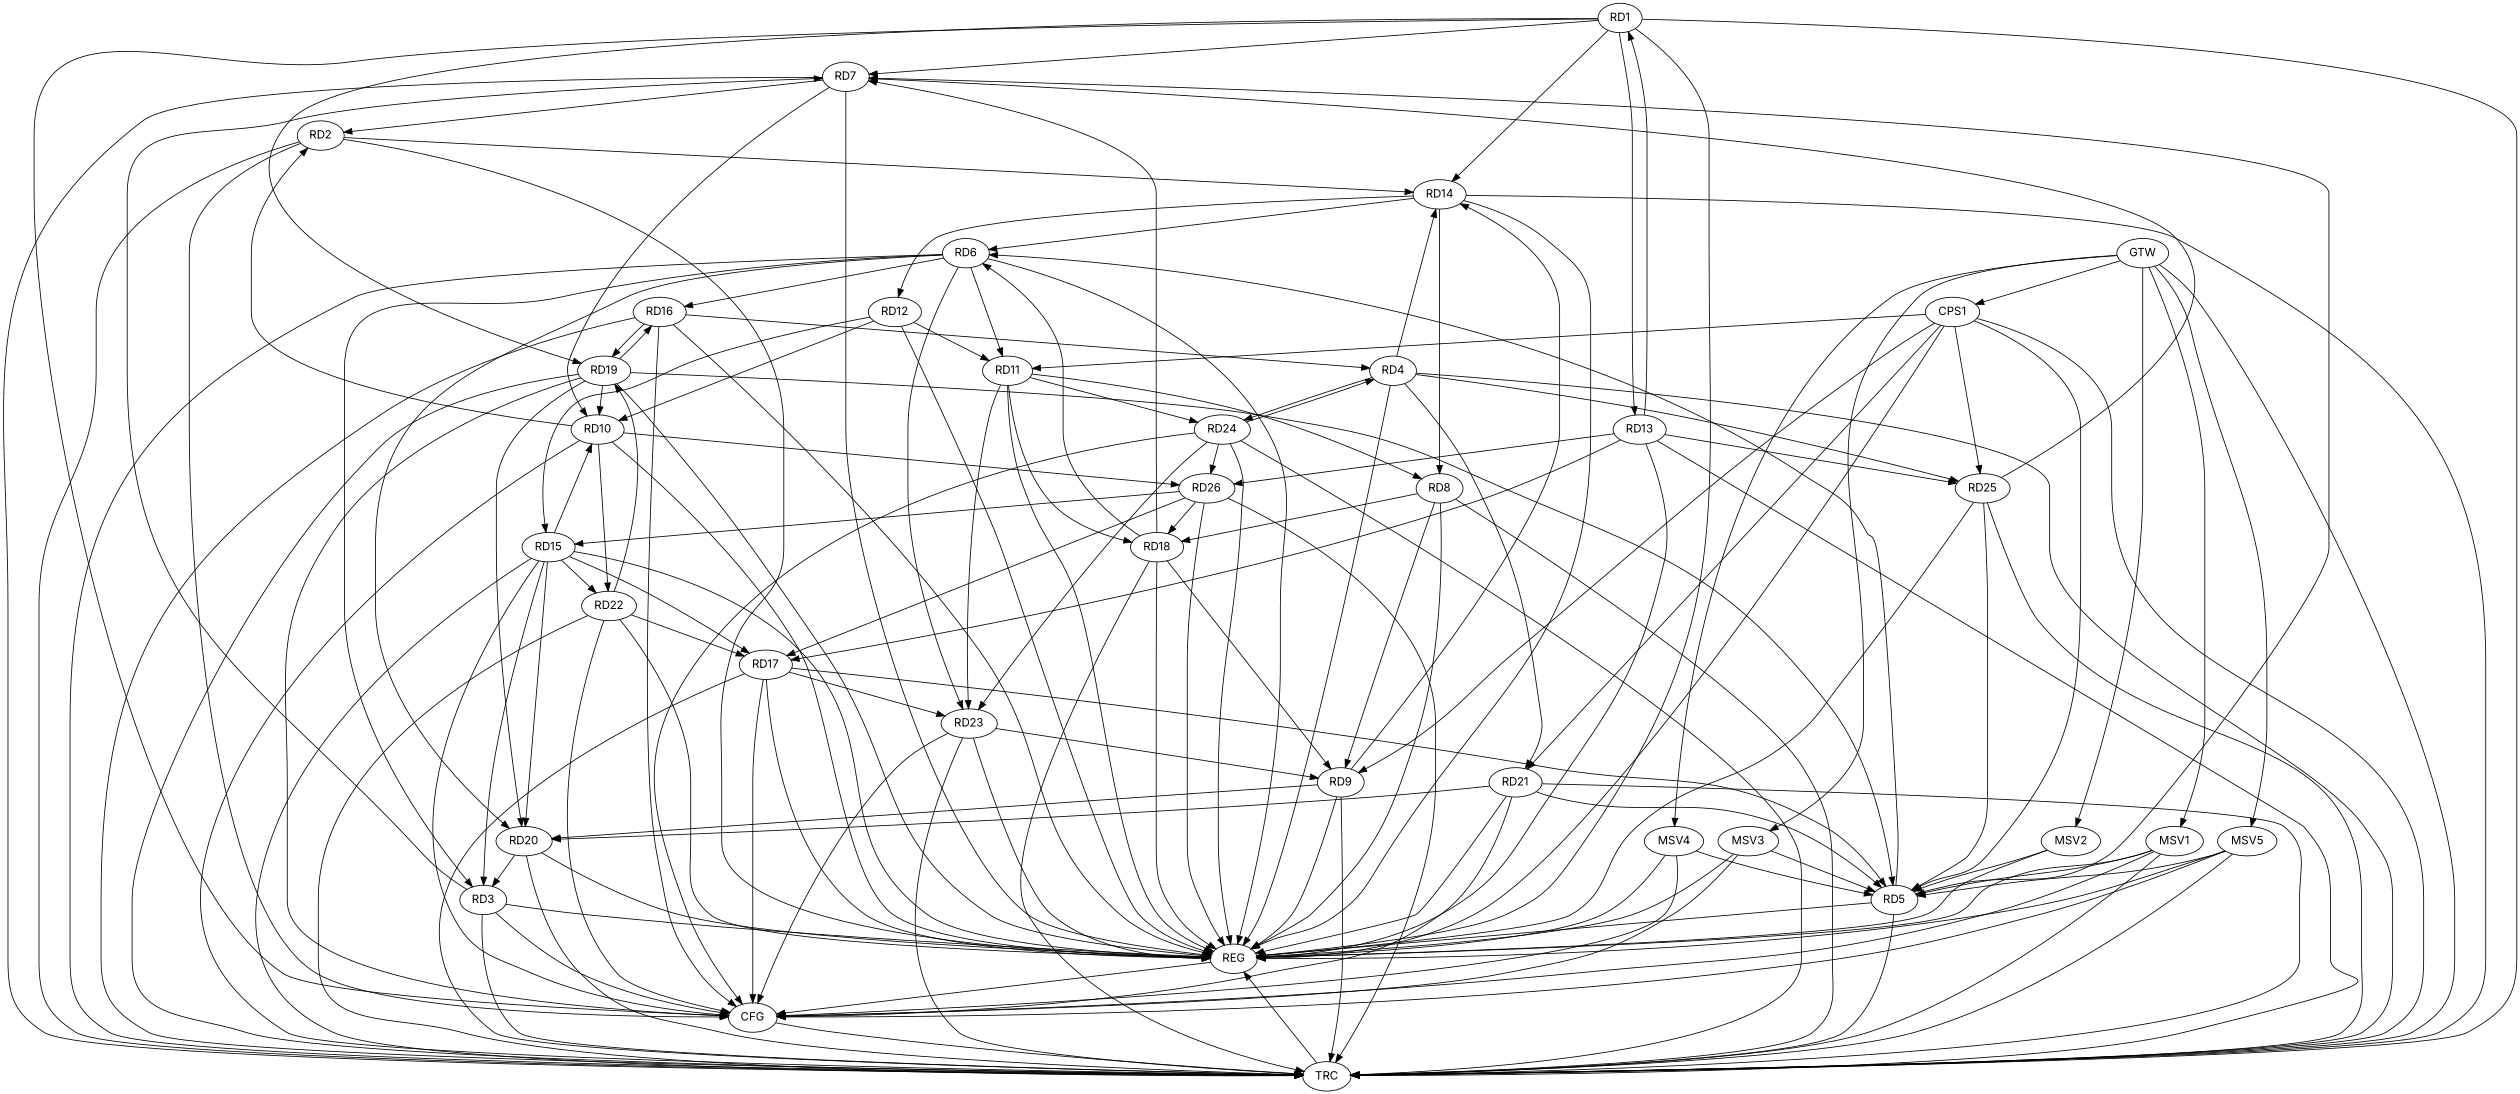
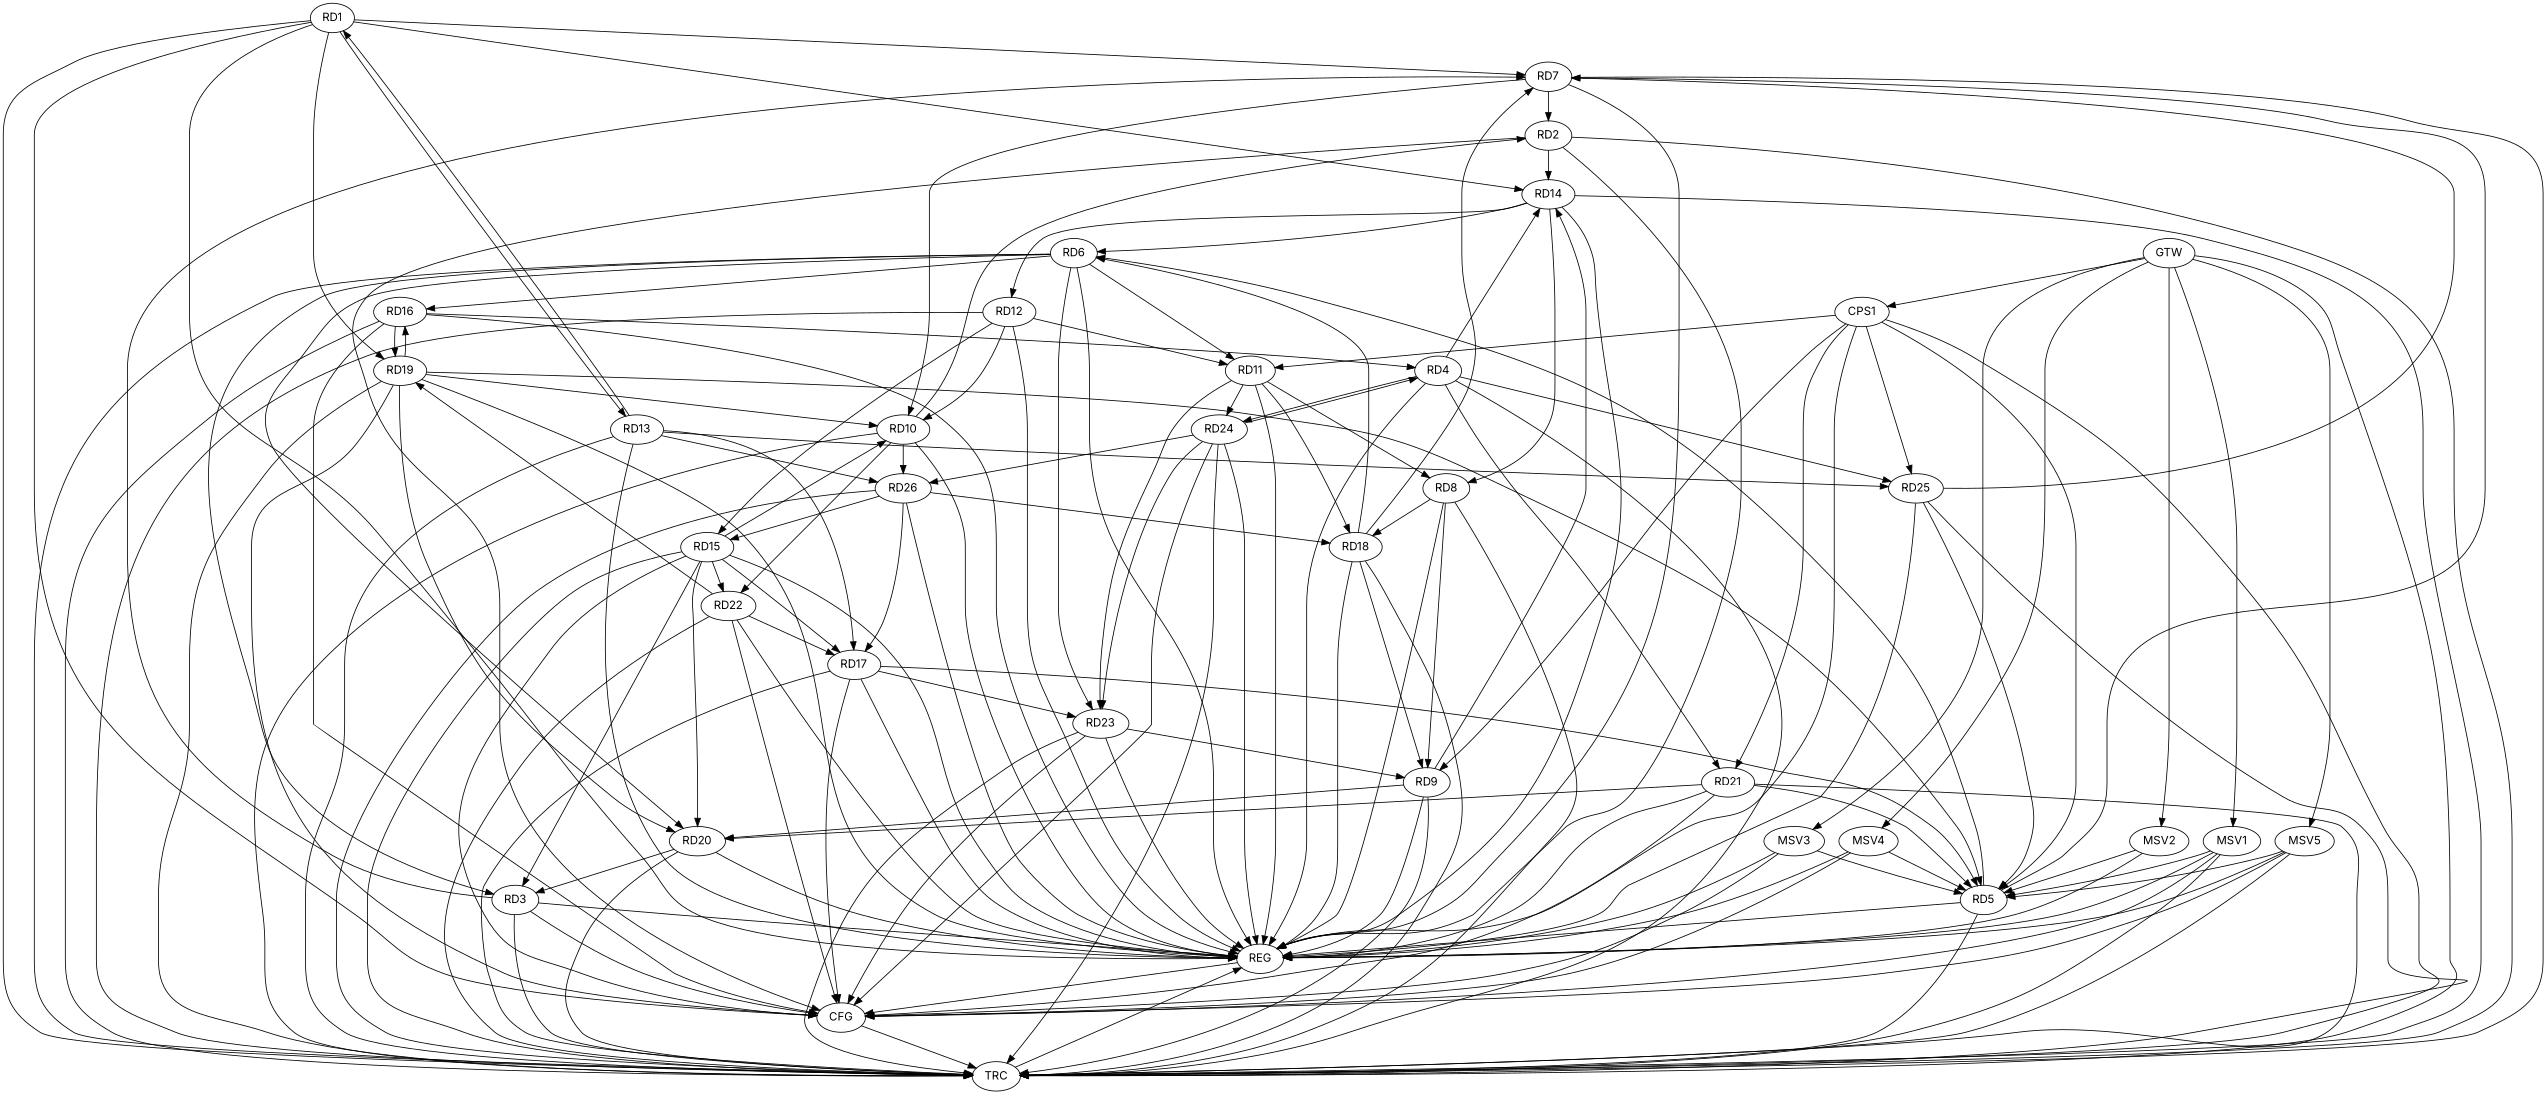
edge "RD12" -> "TRC": added
